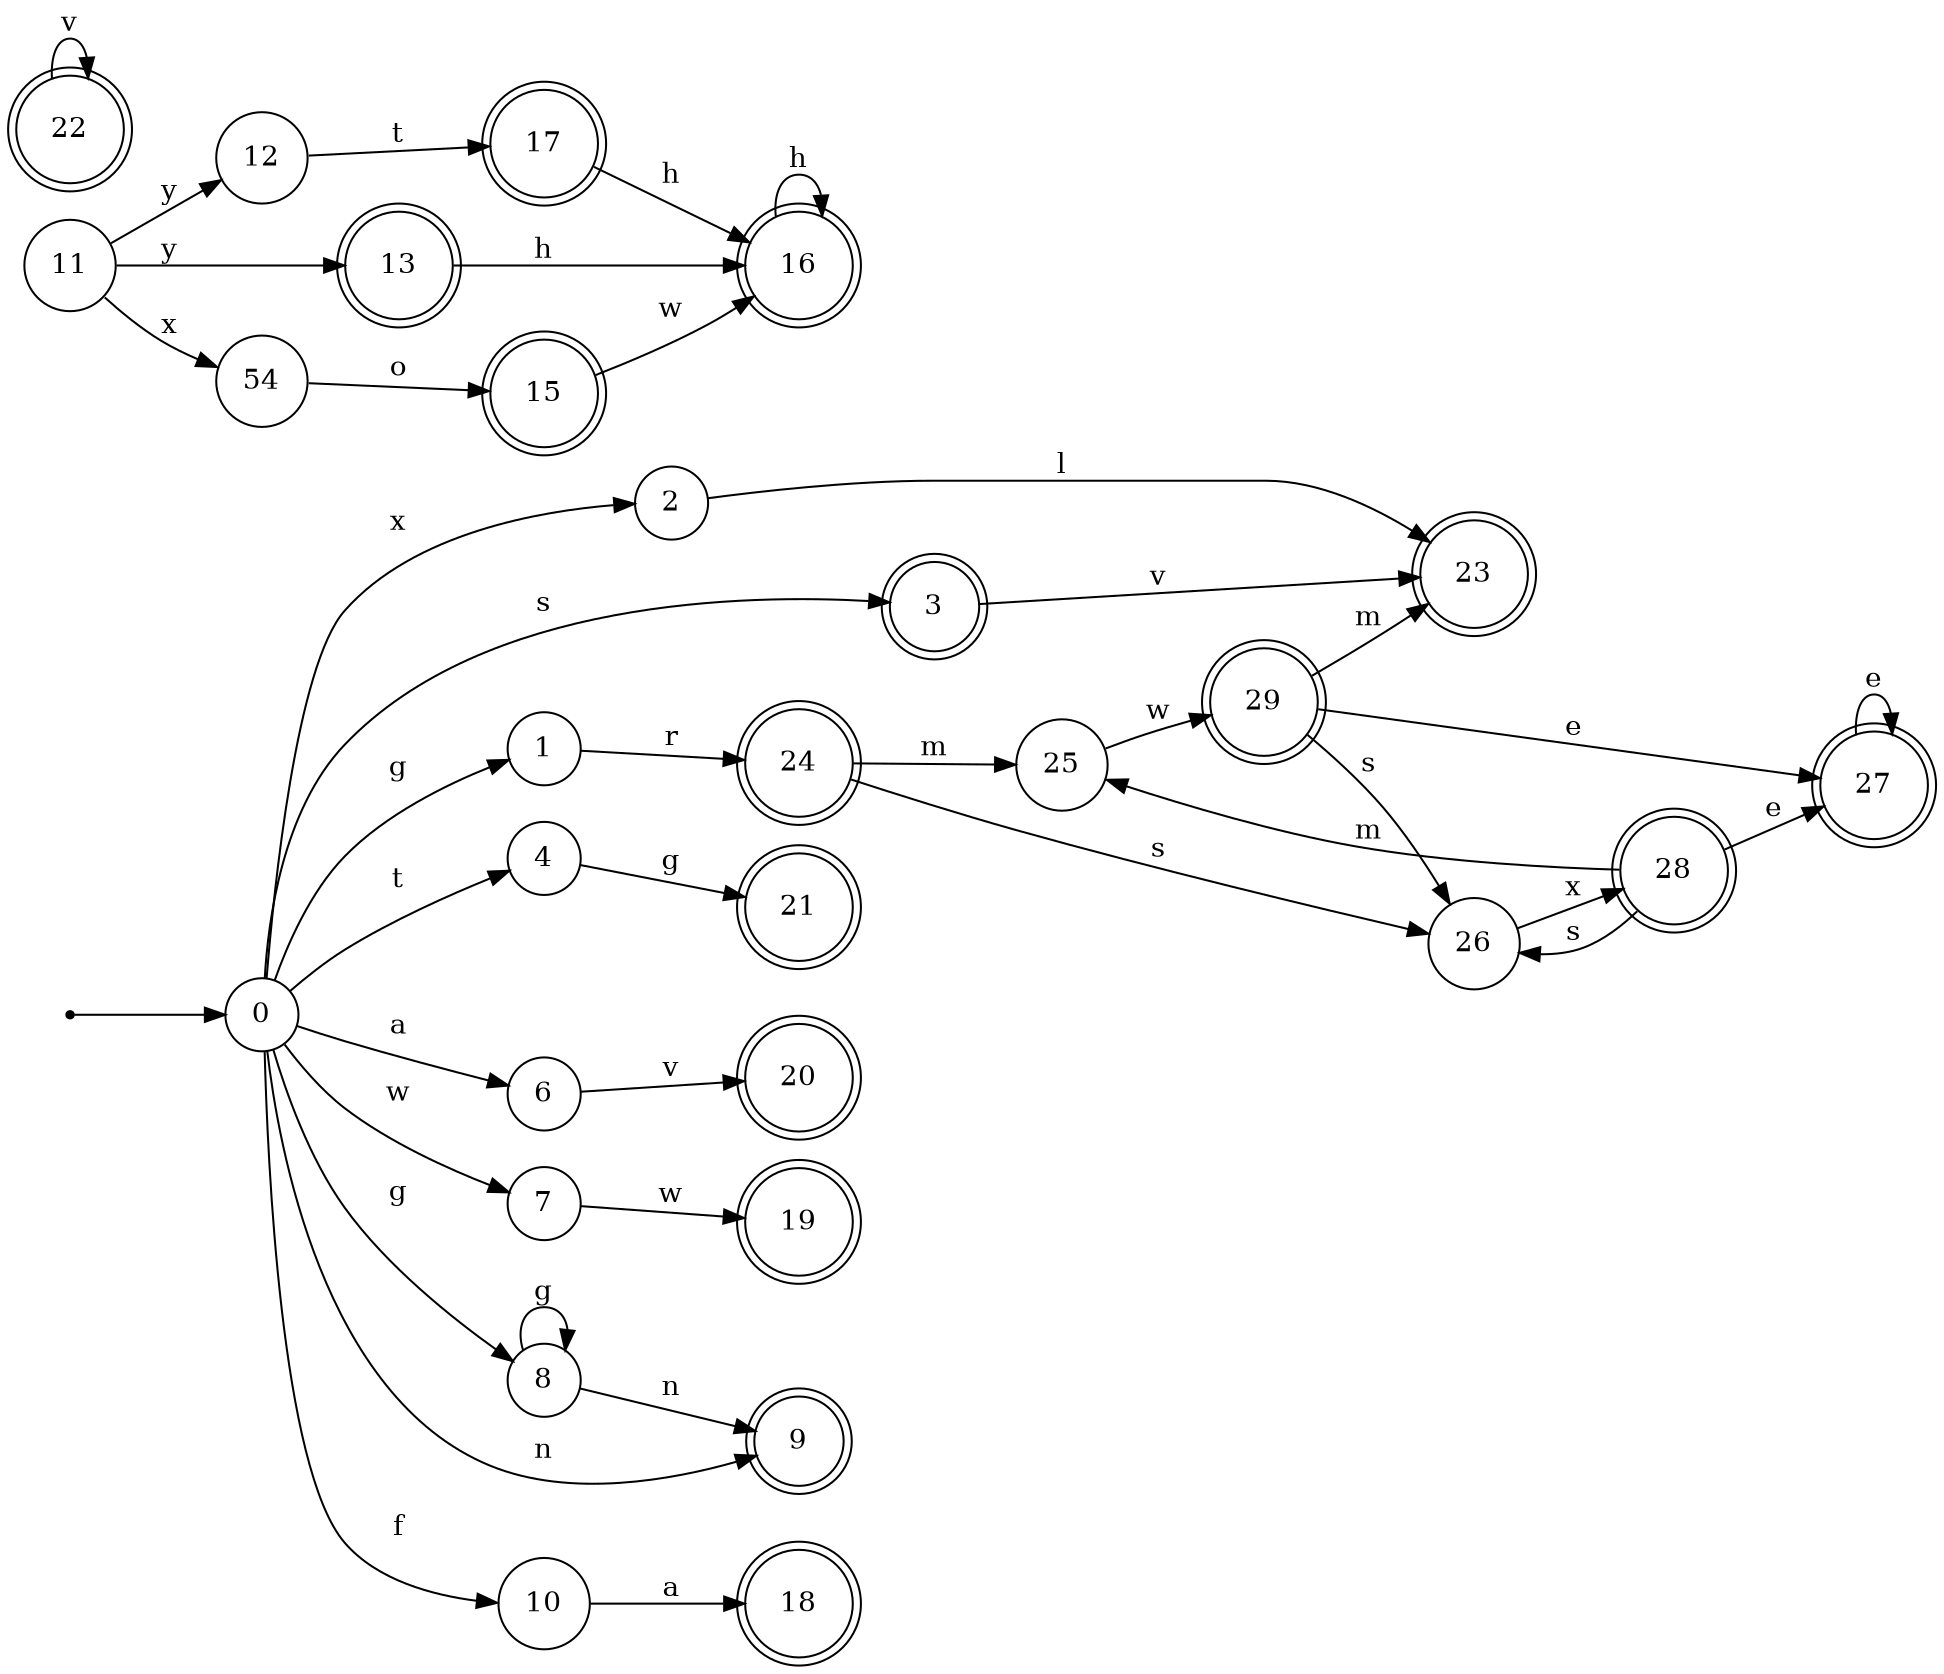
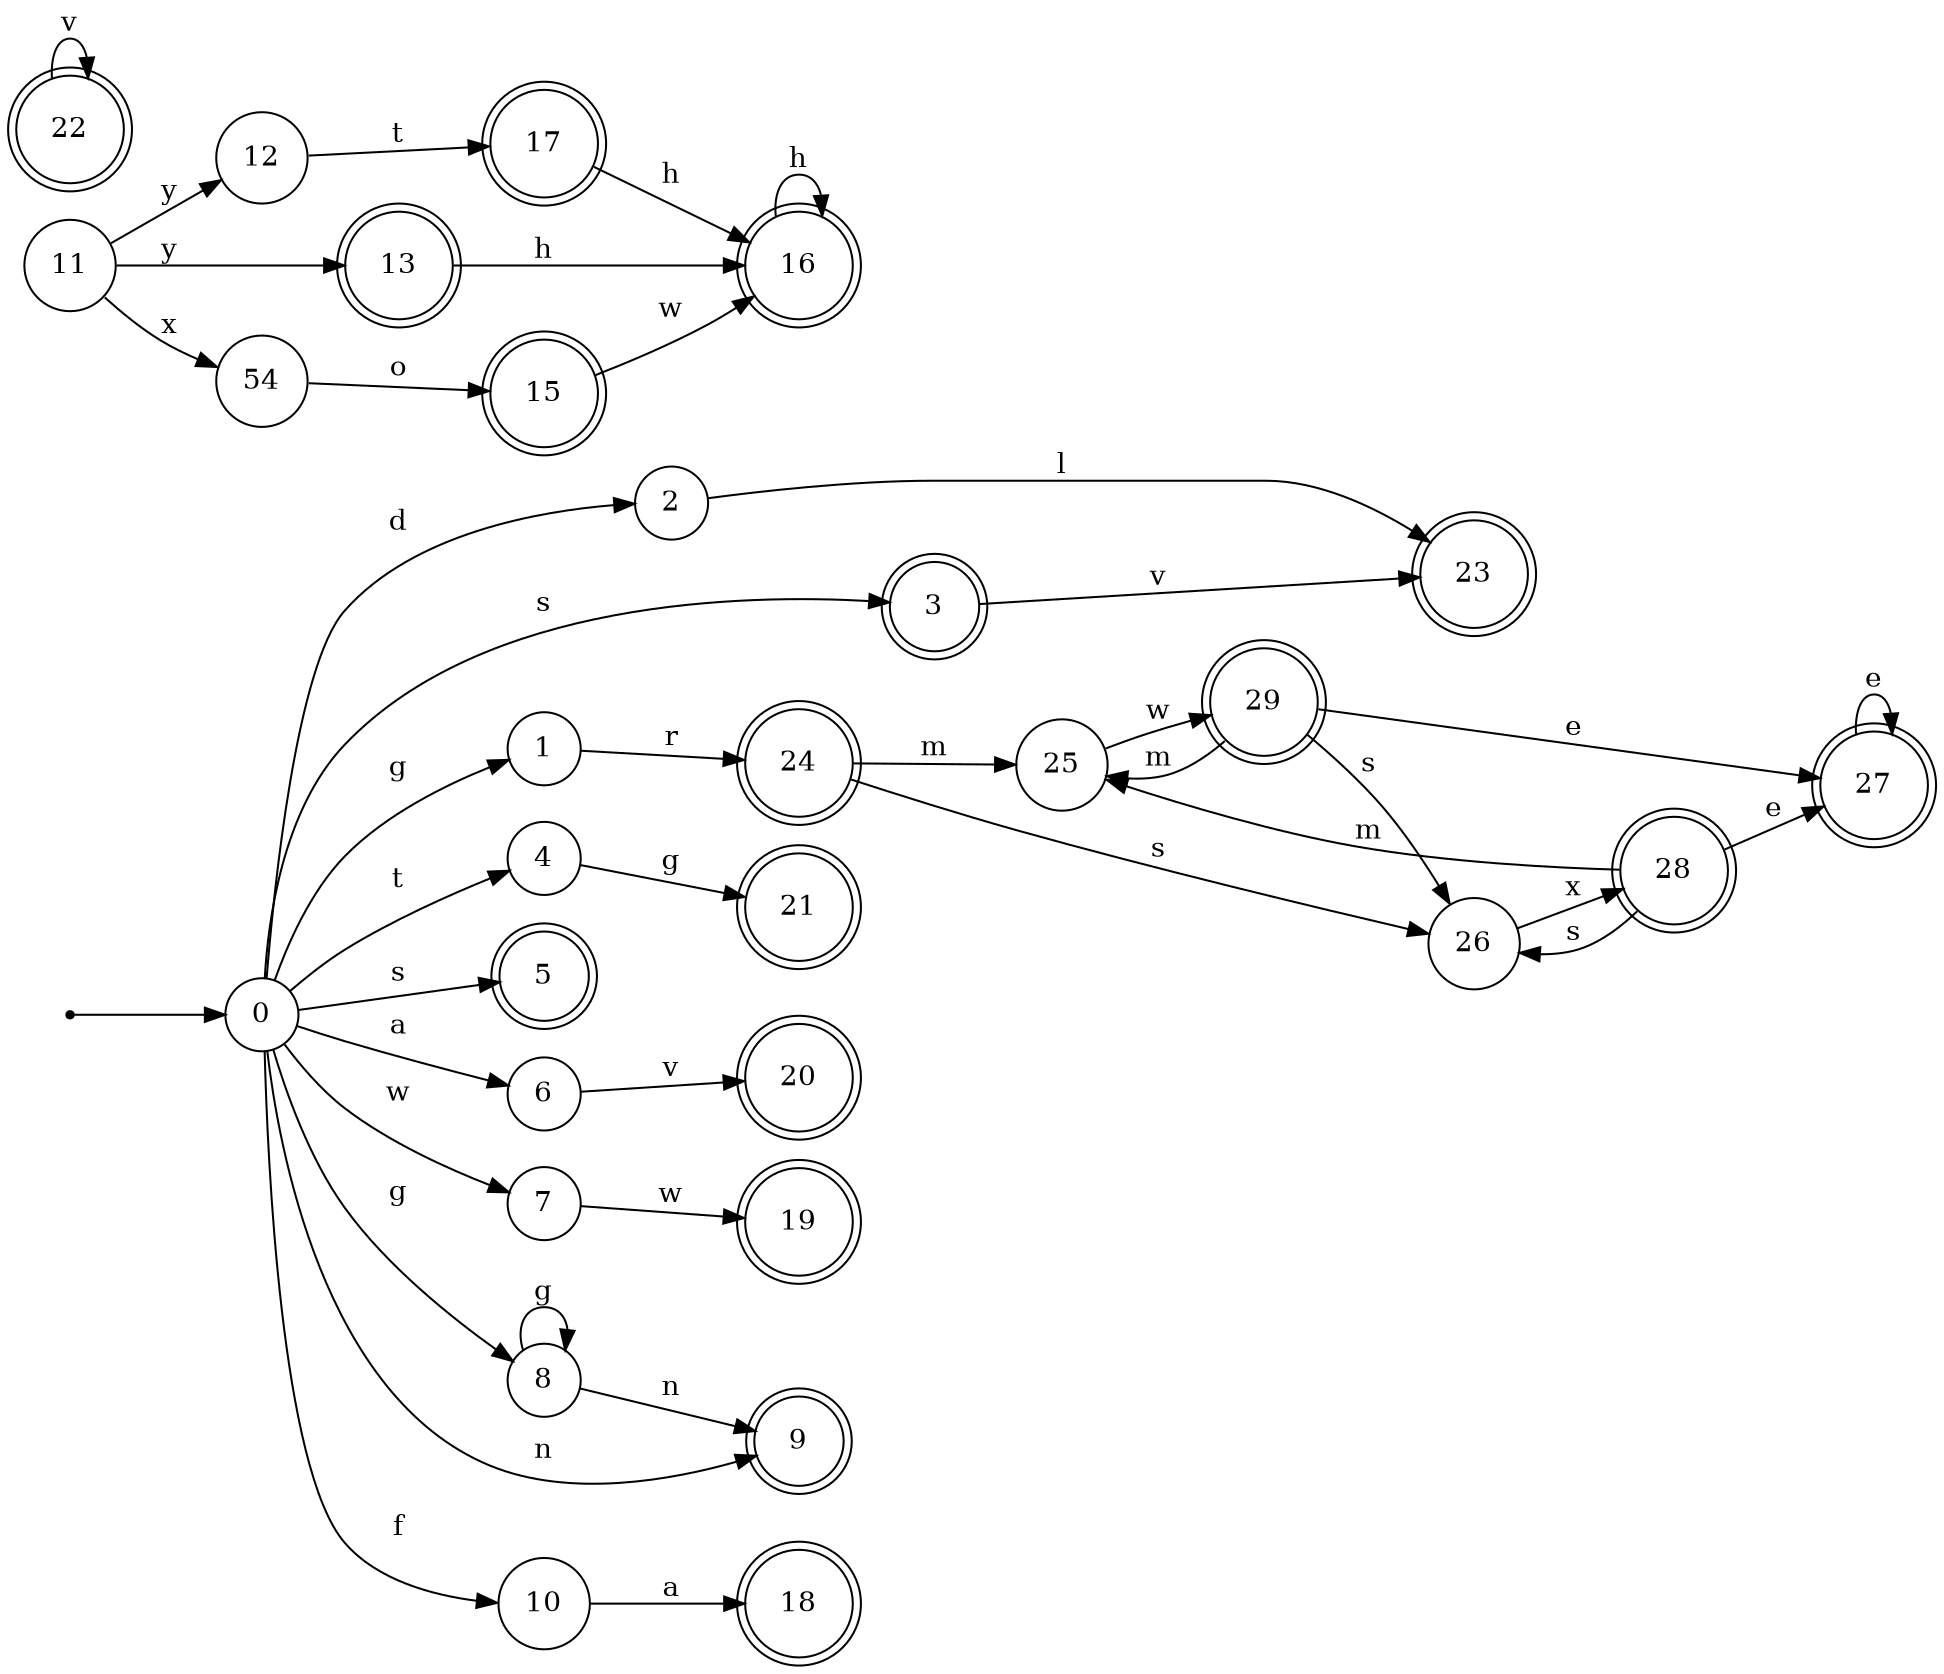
edge "0" -> "2": label "x" -> "d"
edge "29" -> "23": now "29" -> "25"
node "5": added
